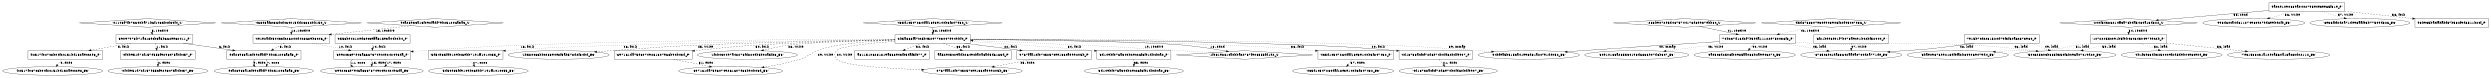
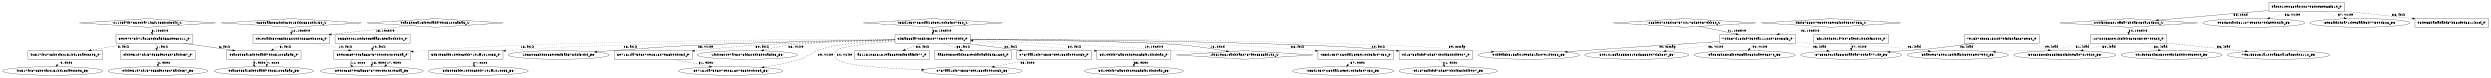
edge "'2b5a868fa7cc5b45297703047e949bf4_P'" -> "'1b580c66bbc033e4e8f5ab578d2f84bd_F3'": style dashed -> solid
edge "'70b237d16d2f7b5eda11122e750036f3_P'" -> "'50c325303b335b550f6bc96a07c19d20_F3'": now "'70b237d16d2f7b5eda11122e750036f3_P'" -> "'3bae0987699218efefa2b849069479d4_F3'"
